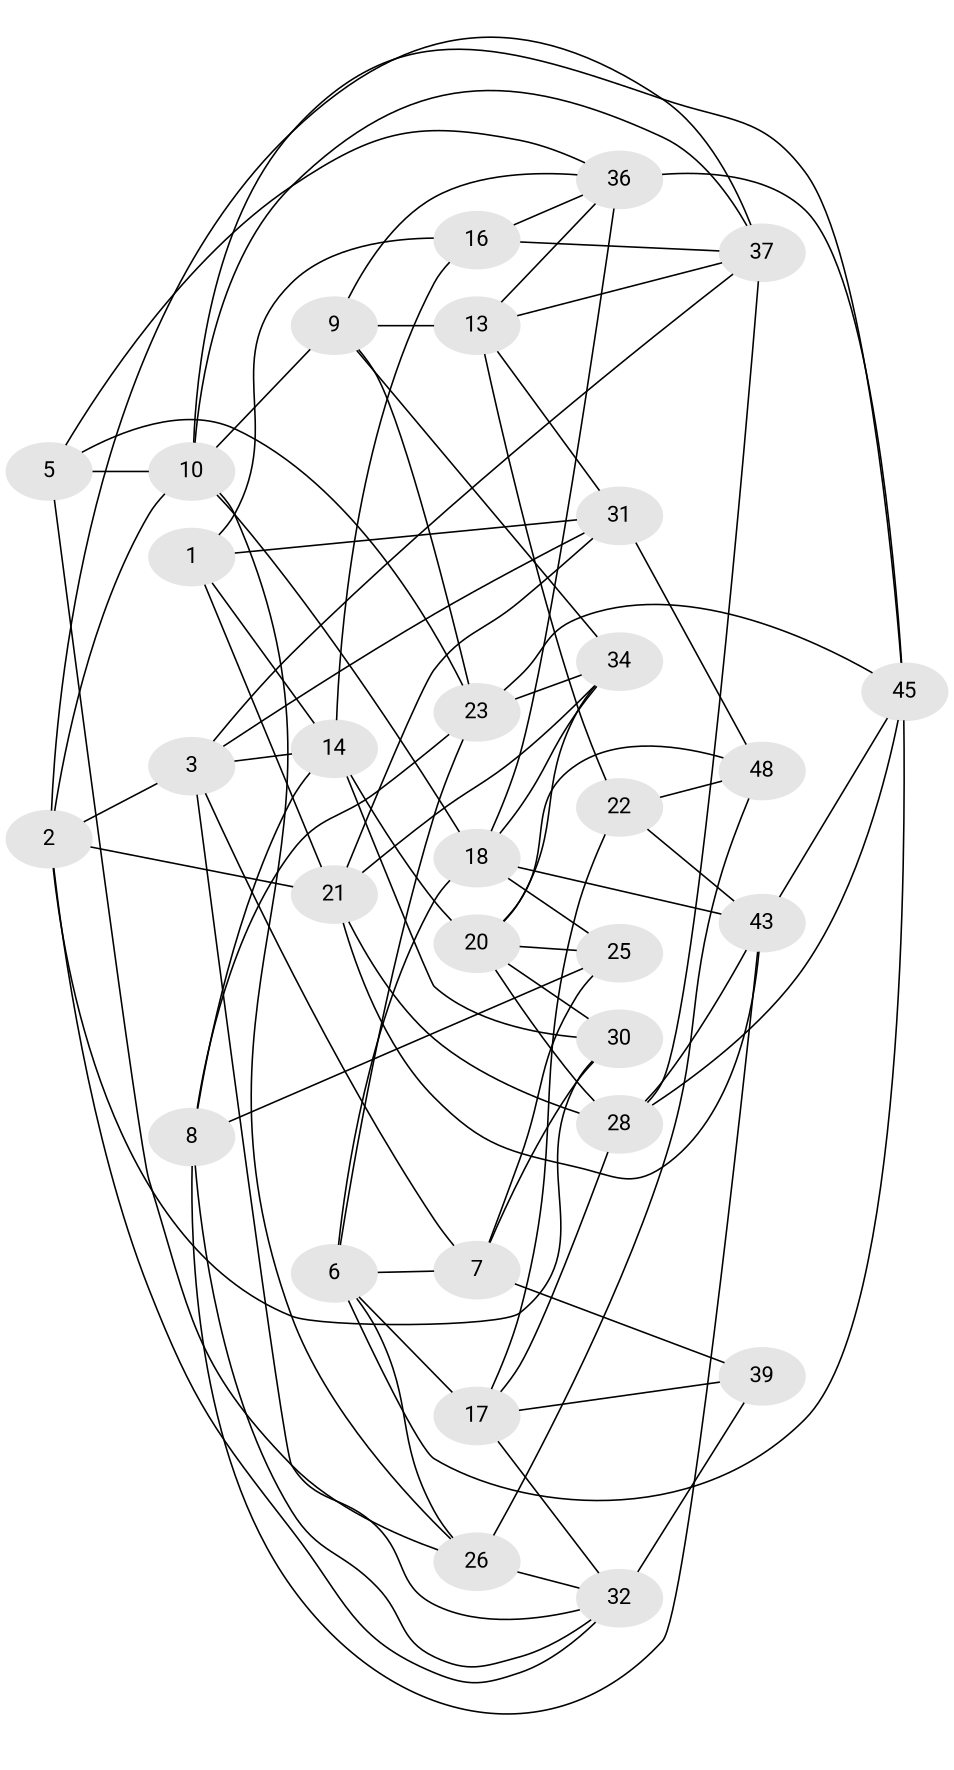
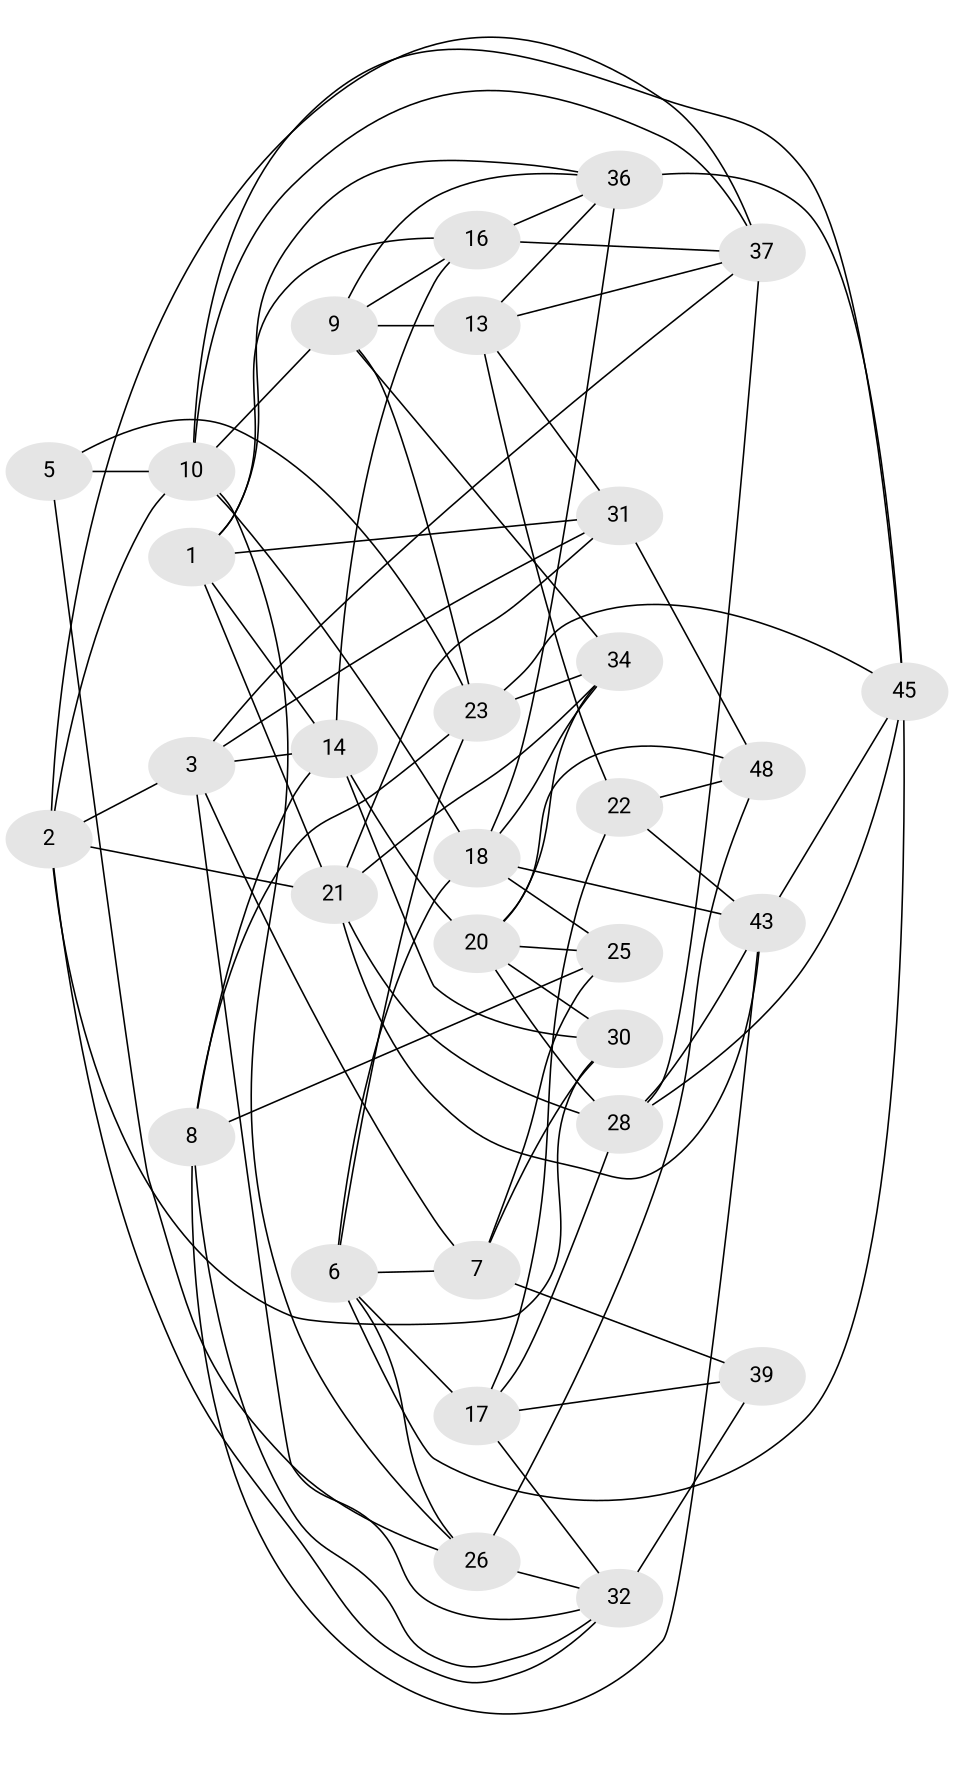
edge "36" -- "5": now "36" -- "1"
edge "16" -- "9": added
